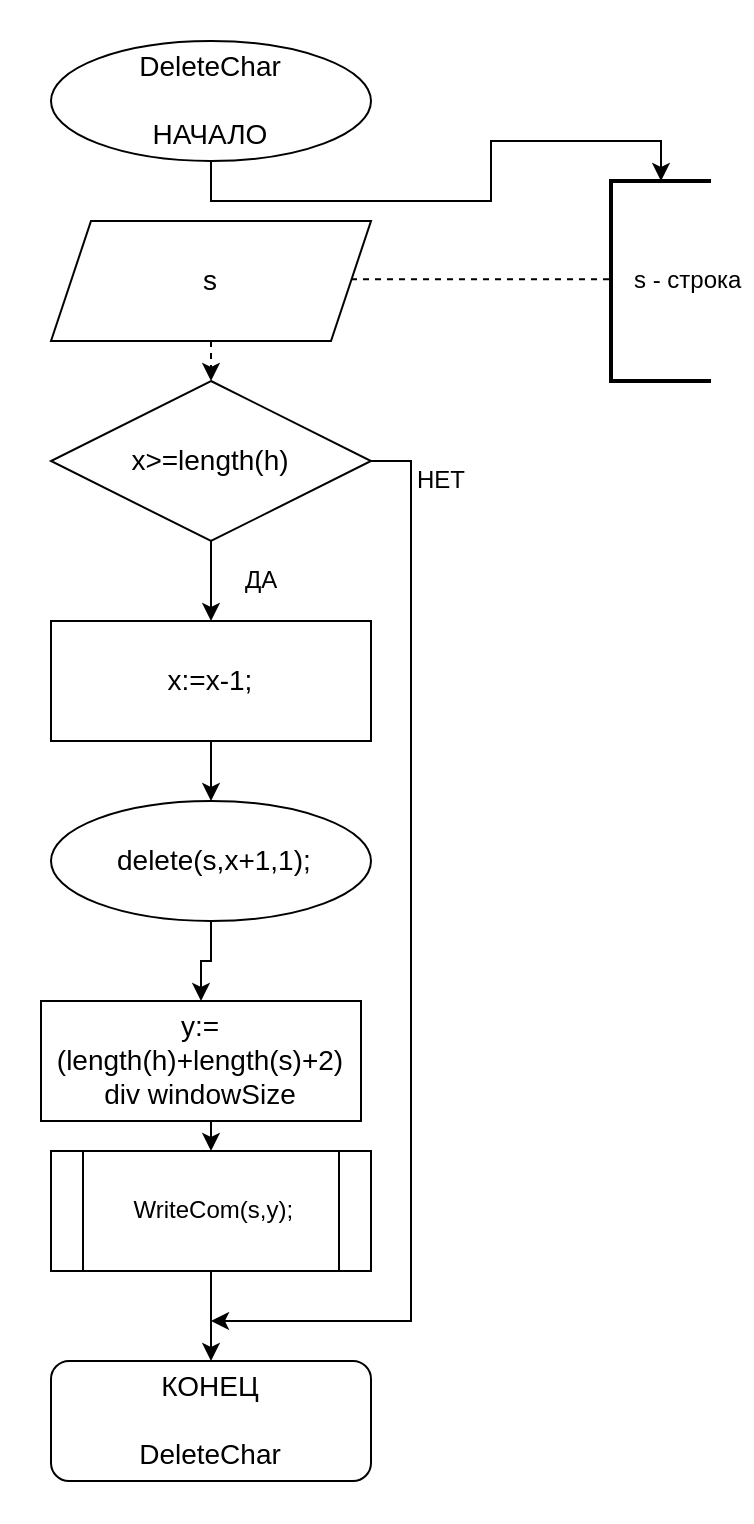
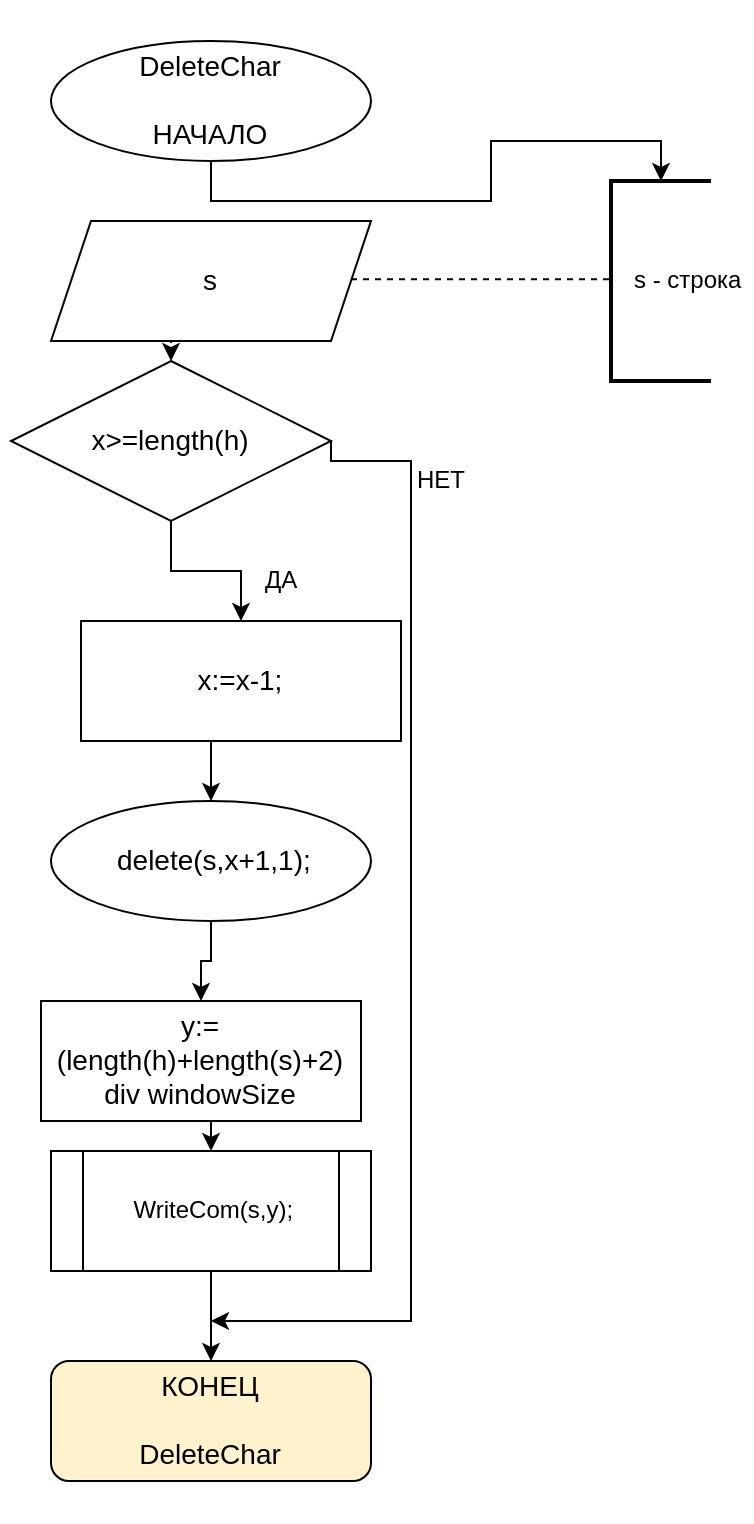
node "x>=length(h)": moved (211, 461) -> (171, 441)
node "ДА": moved (261, 581) -> (281, 581)
node "x:=x-1;": moved (211, 681) -> (241, 681)
node "КОНЕЦ DeleteChar": fillcolor #ffffff -> #fff2cc
